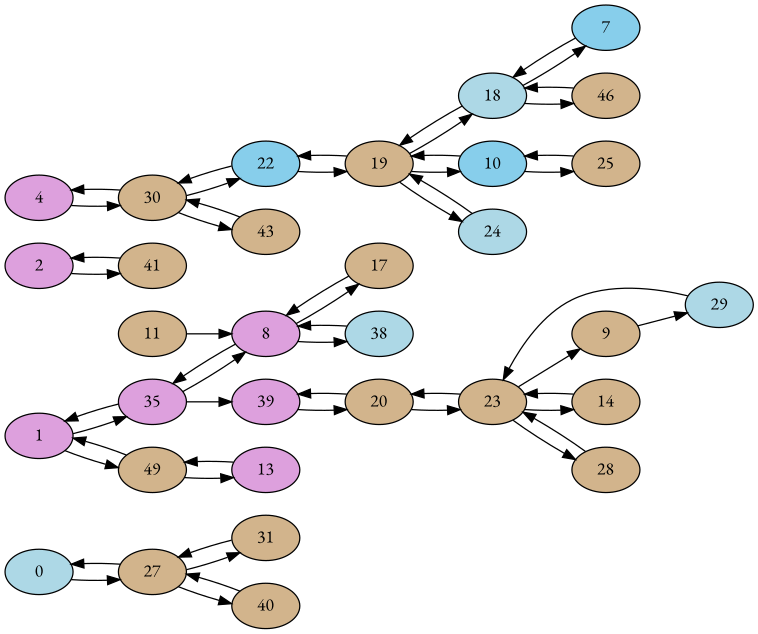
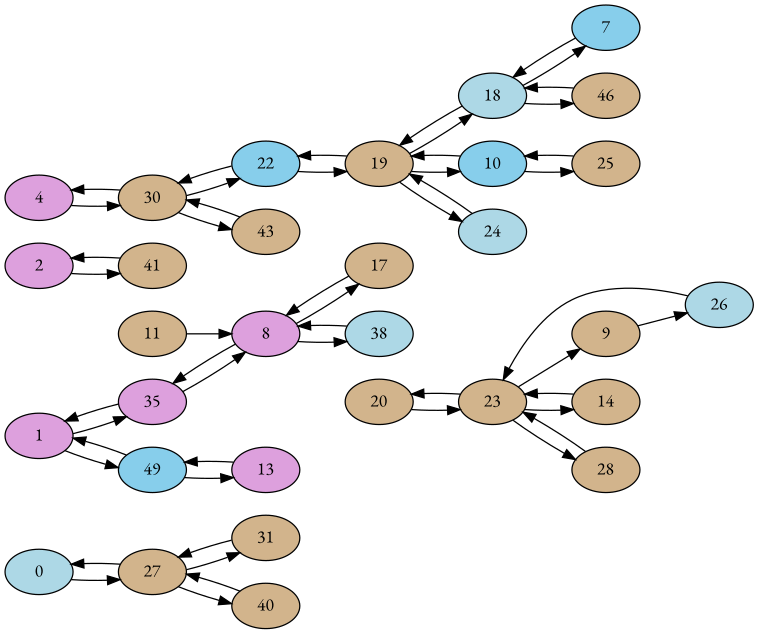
node "29": label "29" -> "26"
node "39": removed
node "49": fillcolor tan -> skyblue
